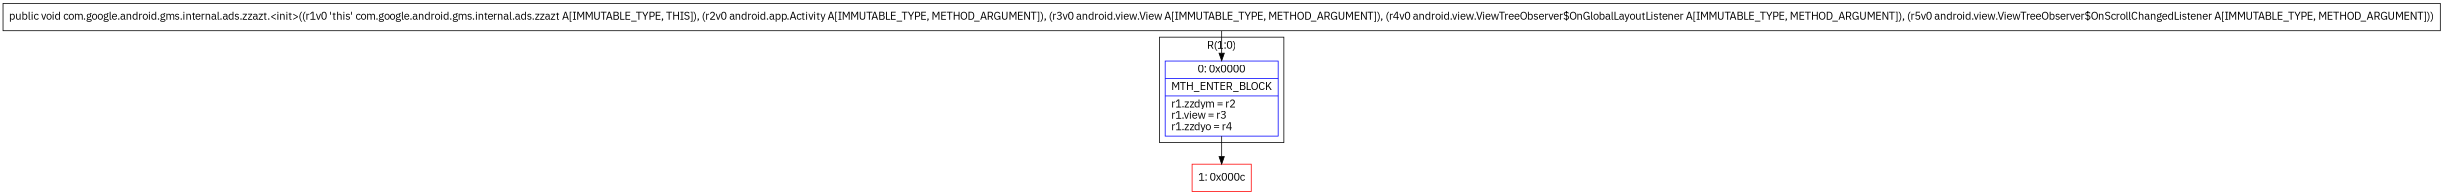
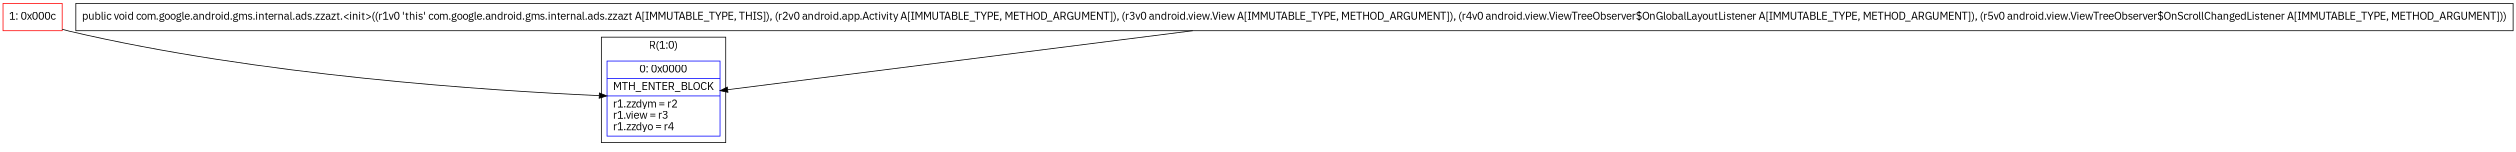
edge "0: 0x0000" -> "1: 0x000c": reversed
